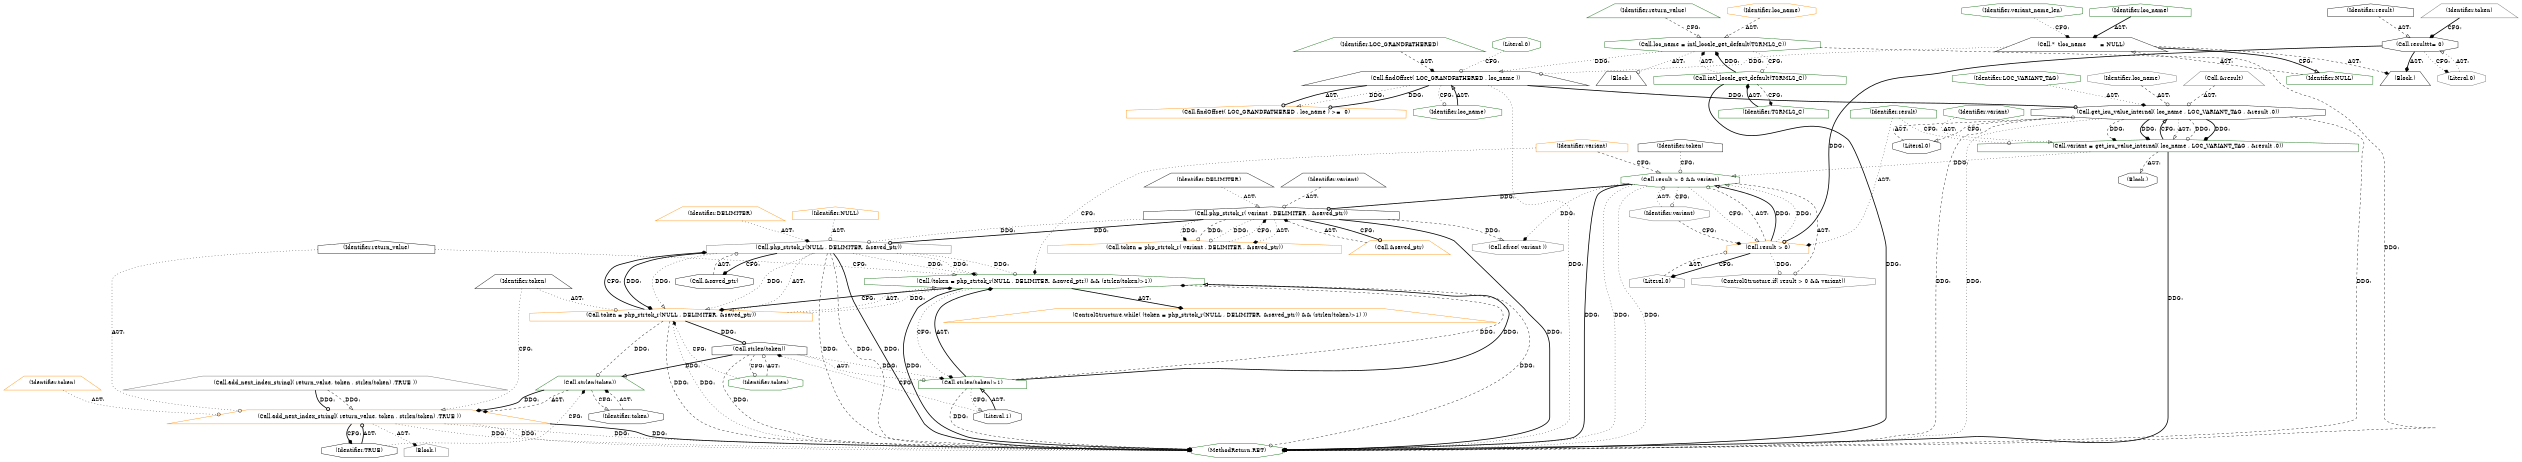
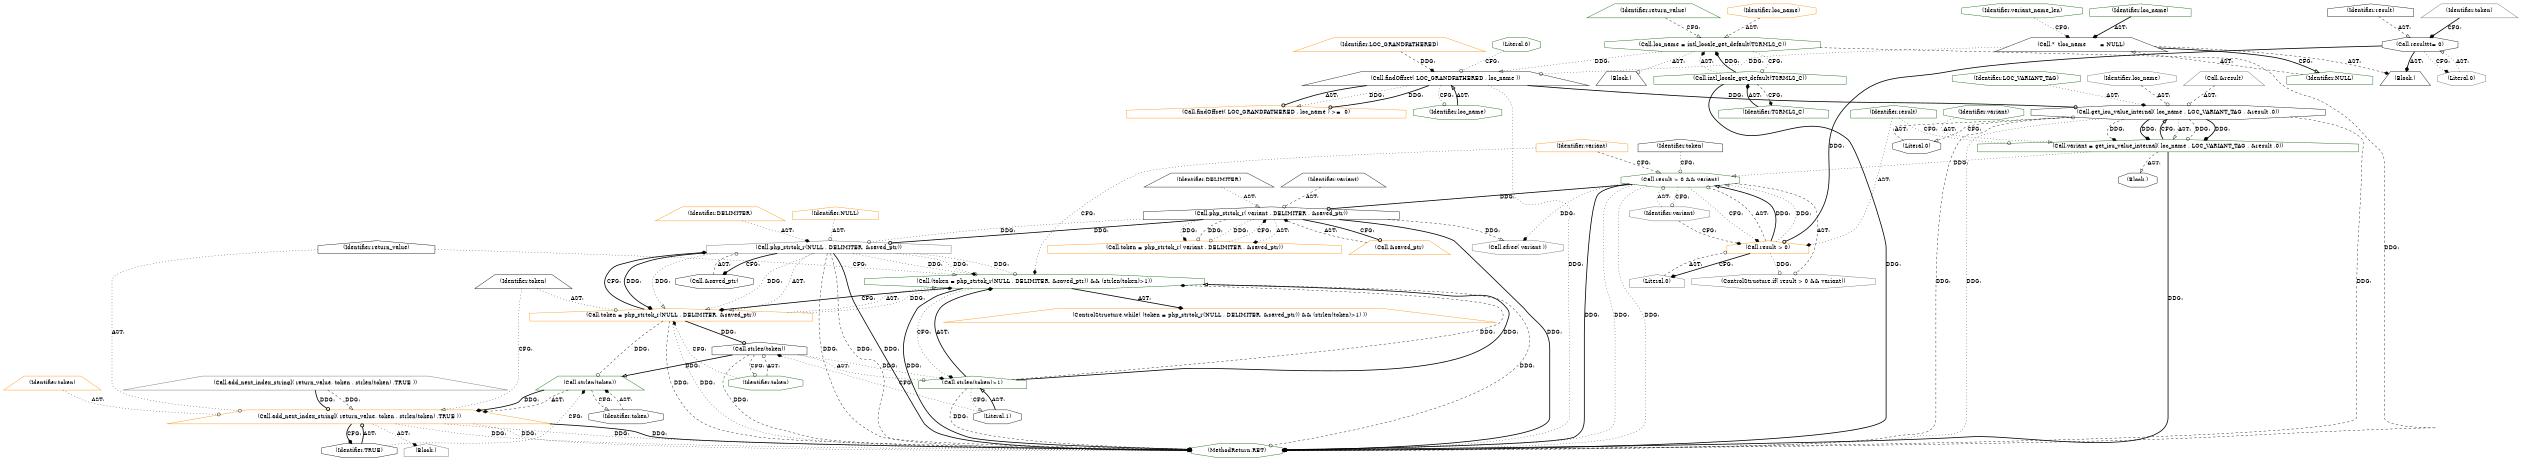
node "(Identifier,LOC_GRANDFATHERED)": color darkgreen -> darkorange
edge "(Identifier,LOC_GRANDFATHERED)" -> "(Call,findOffset( LOC_GRANDFATHERED , loc_name ))": label "AST: " -> "DDG: "
edge "(Call,result > 0 && variant)" -> "(Call,result > 0)": arrowhead onormal -> diamond
